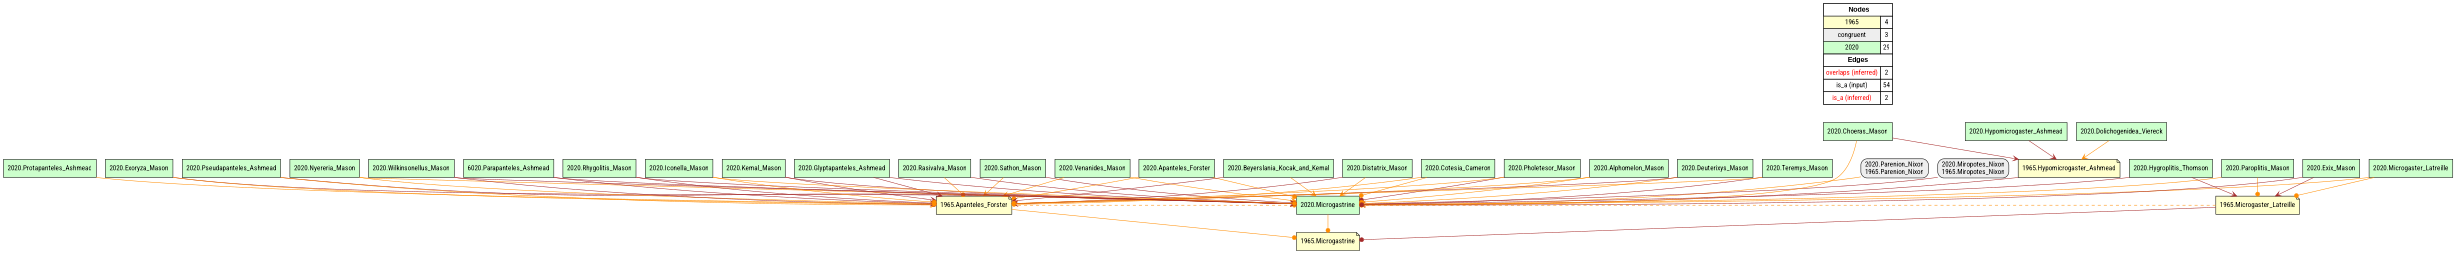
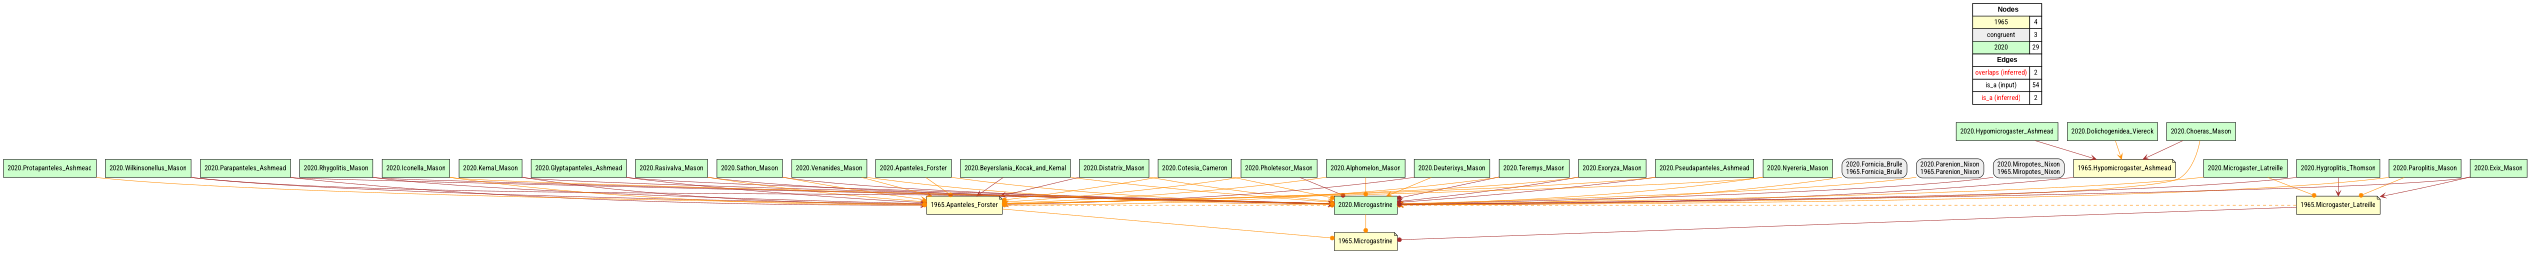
node "6020.Parapanteles_Ashmead": label "6020.Parapanteles_Ashmead" -> "2020.Parapanteles_Ashmead"
node "2020.Fornicia_Brulle 1965.Fornicia_Brulle": added
